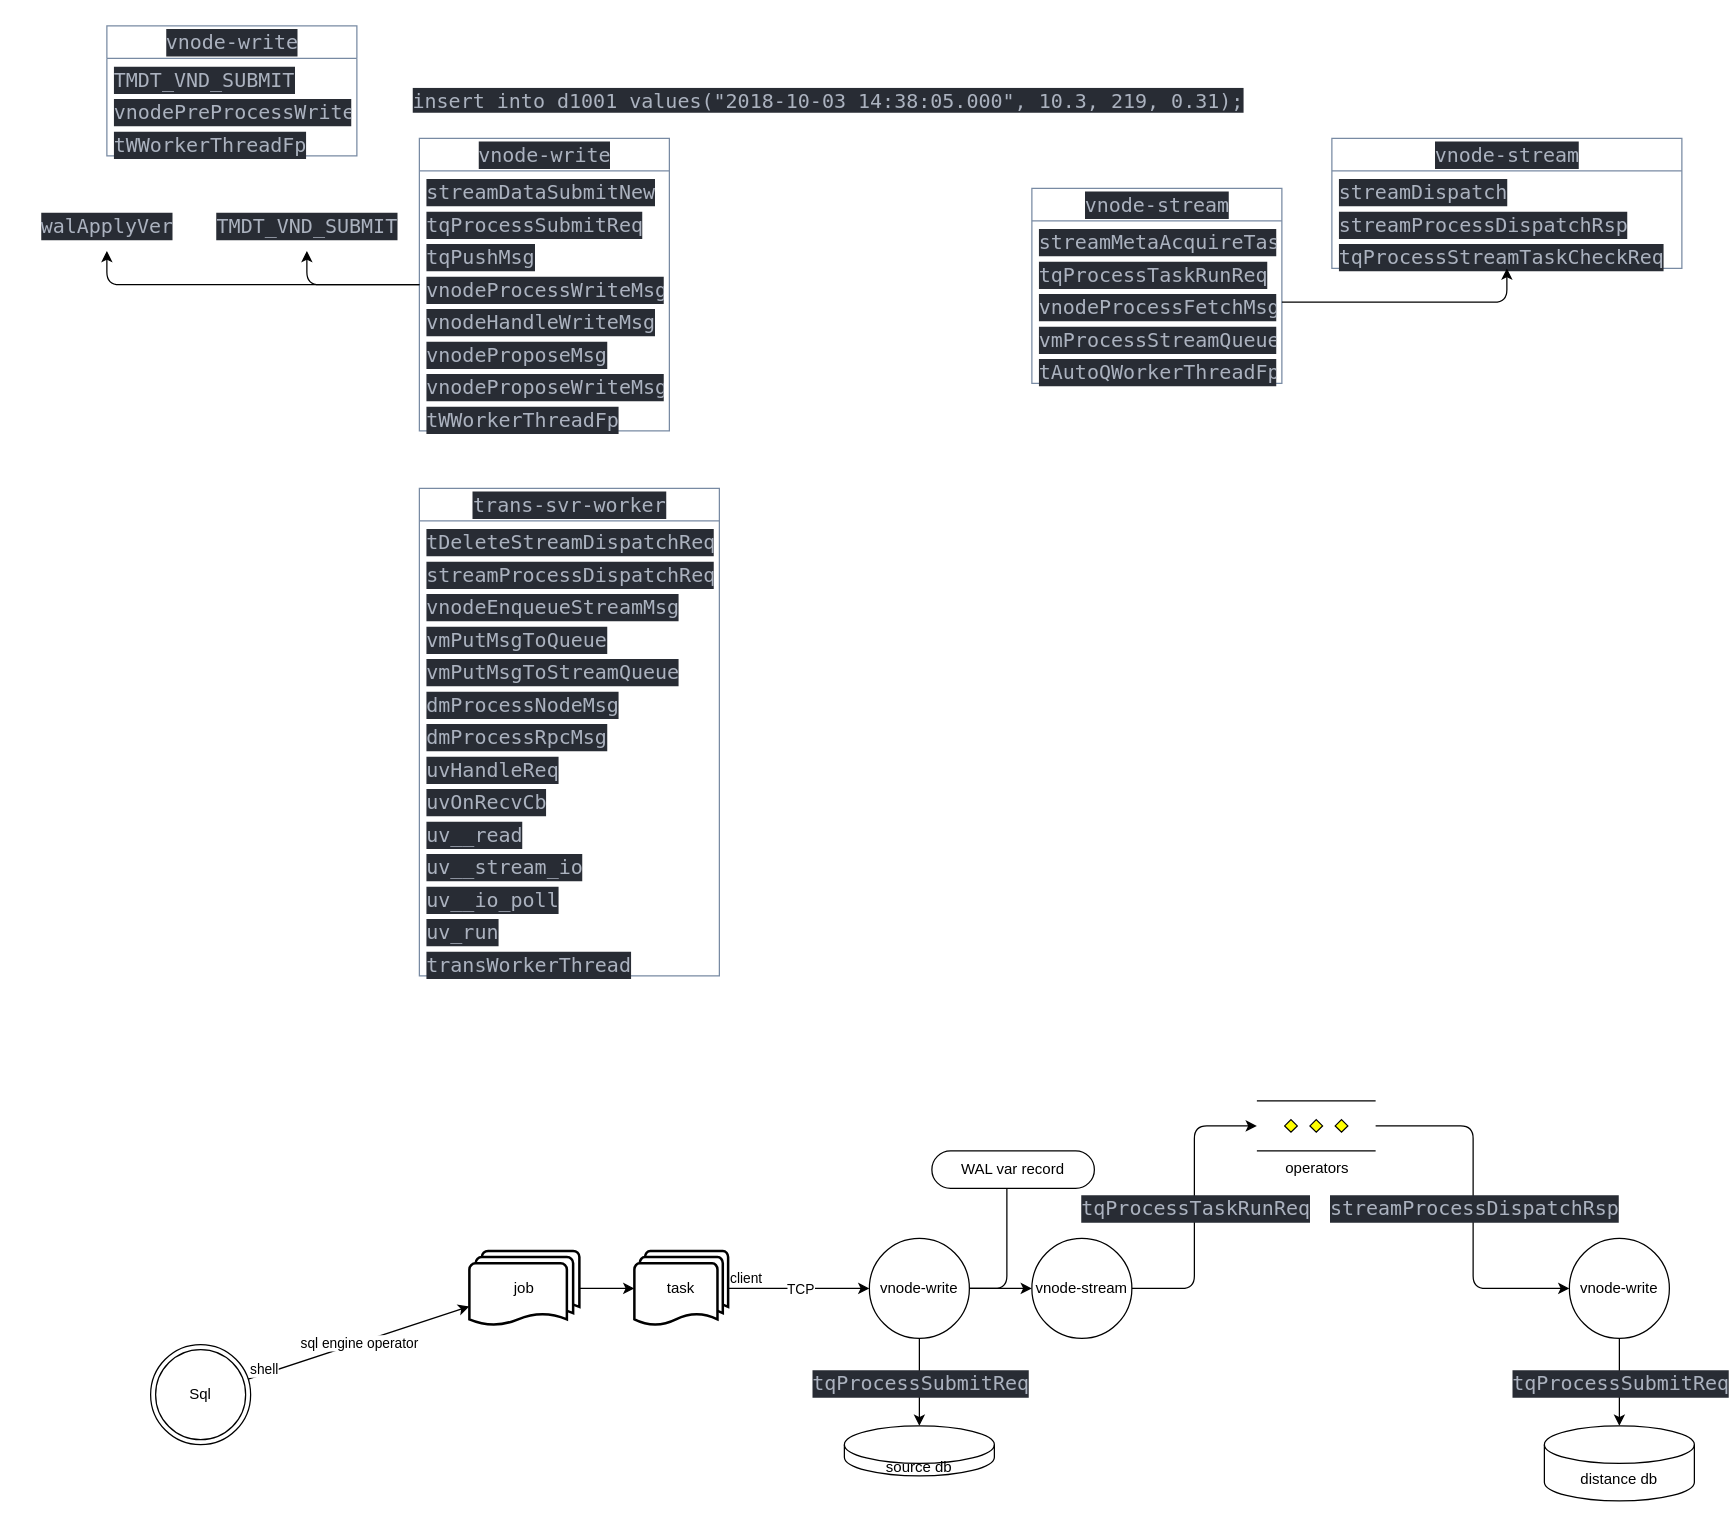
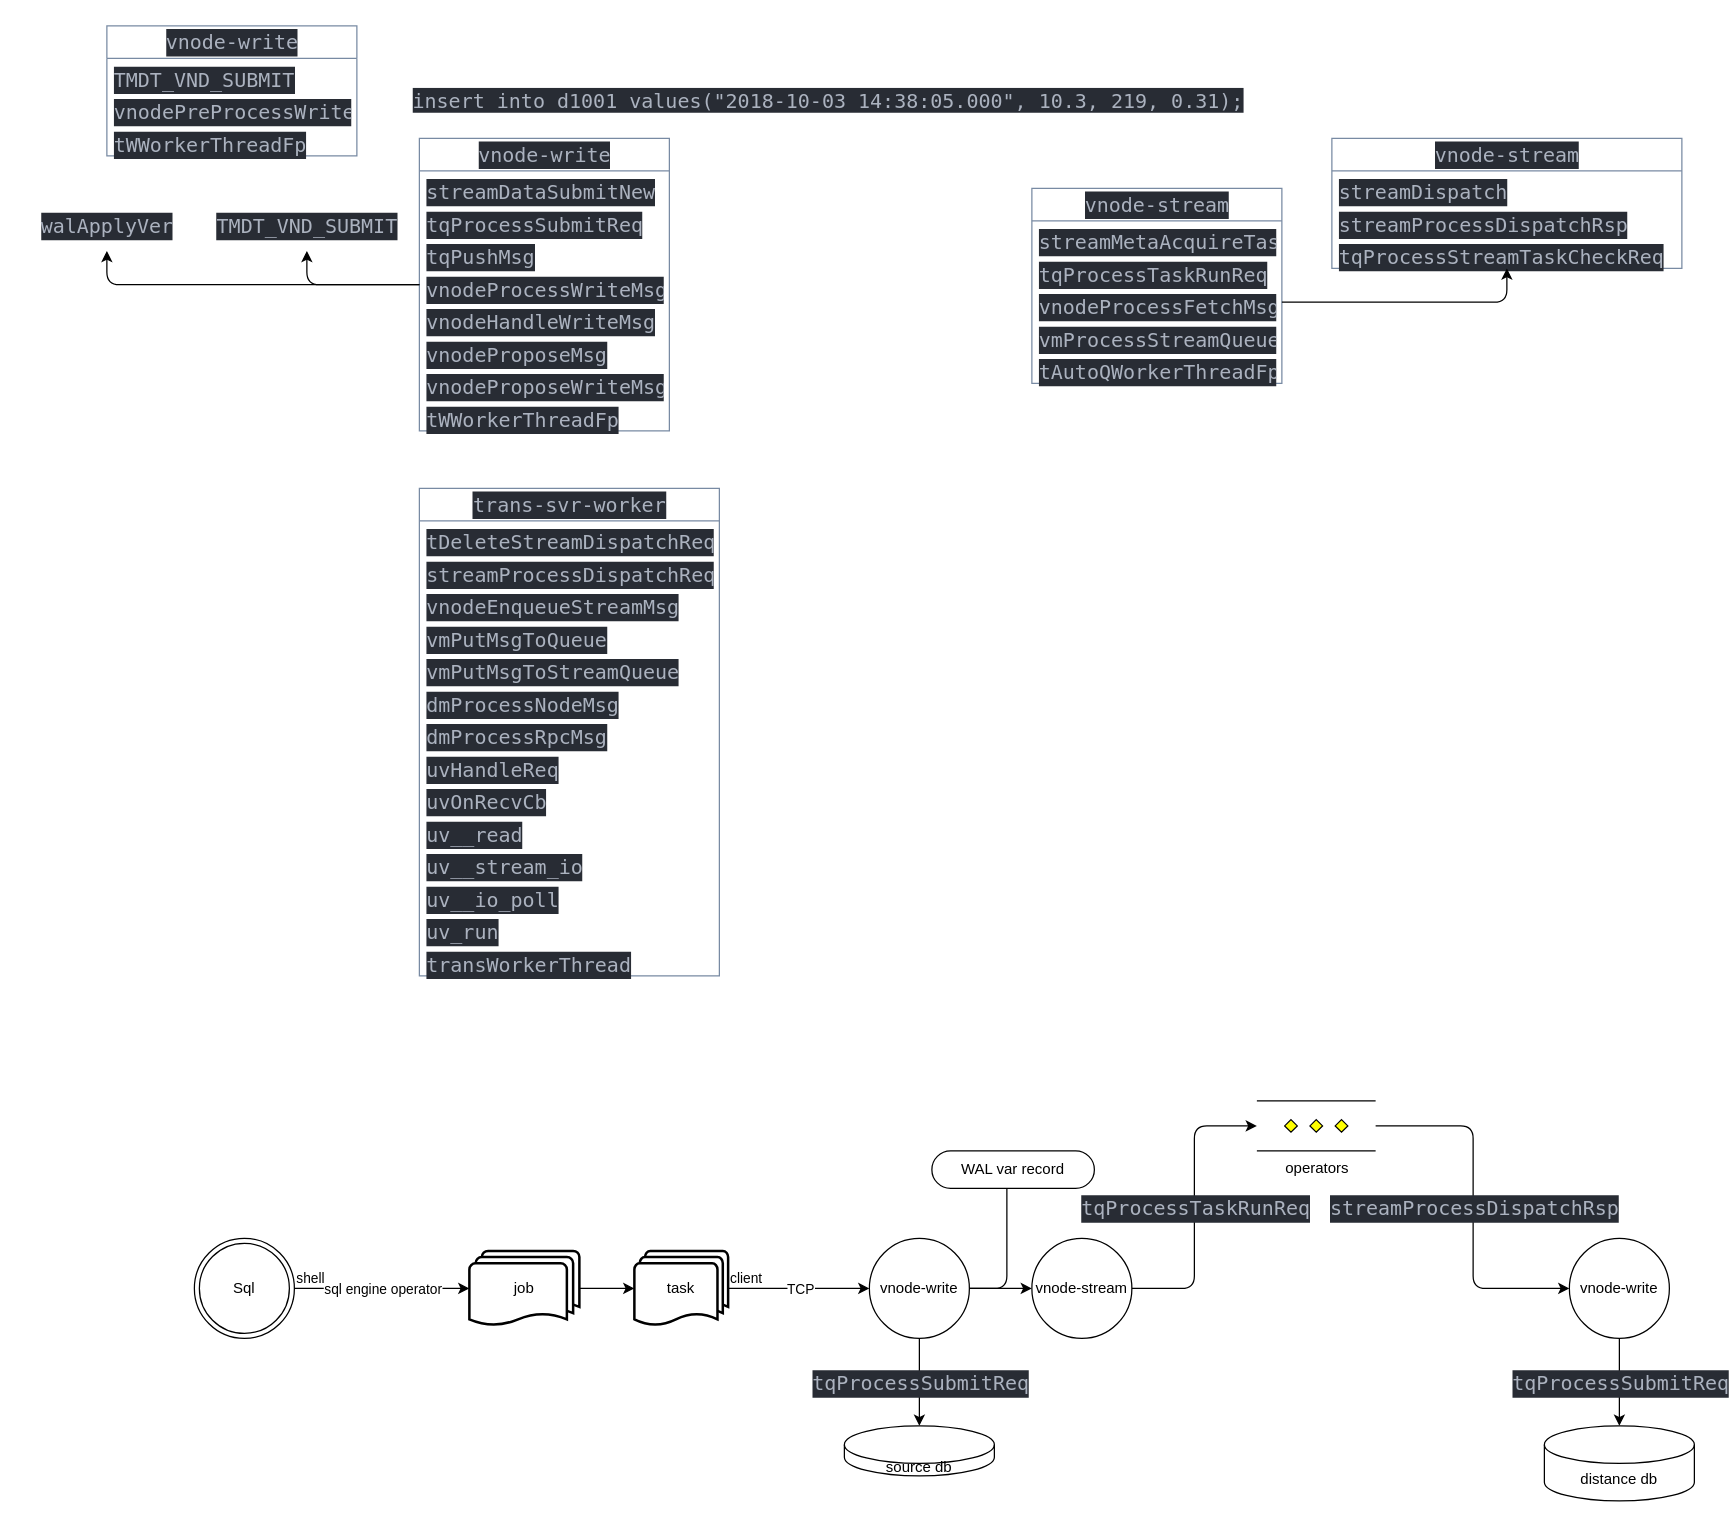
node "Sql": moved (201, 1394) -> (244, 1288)
